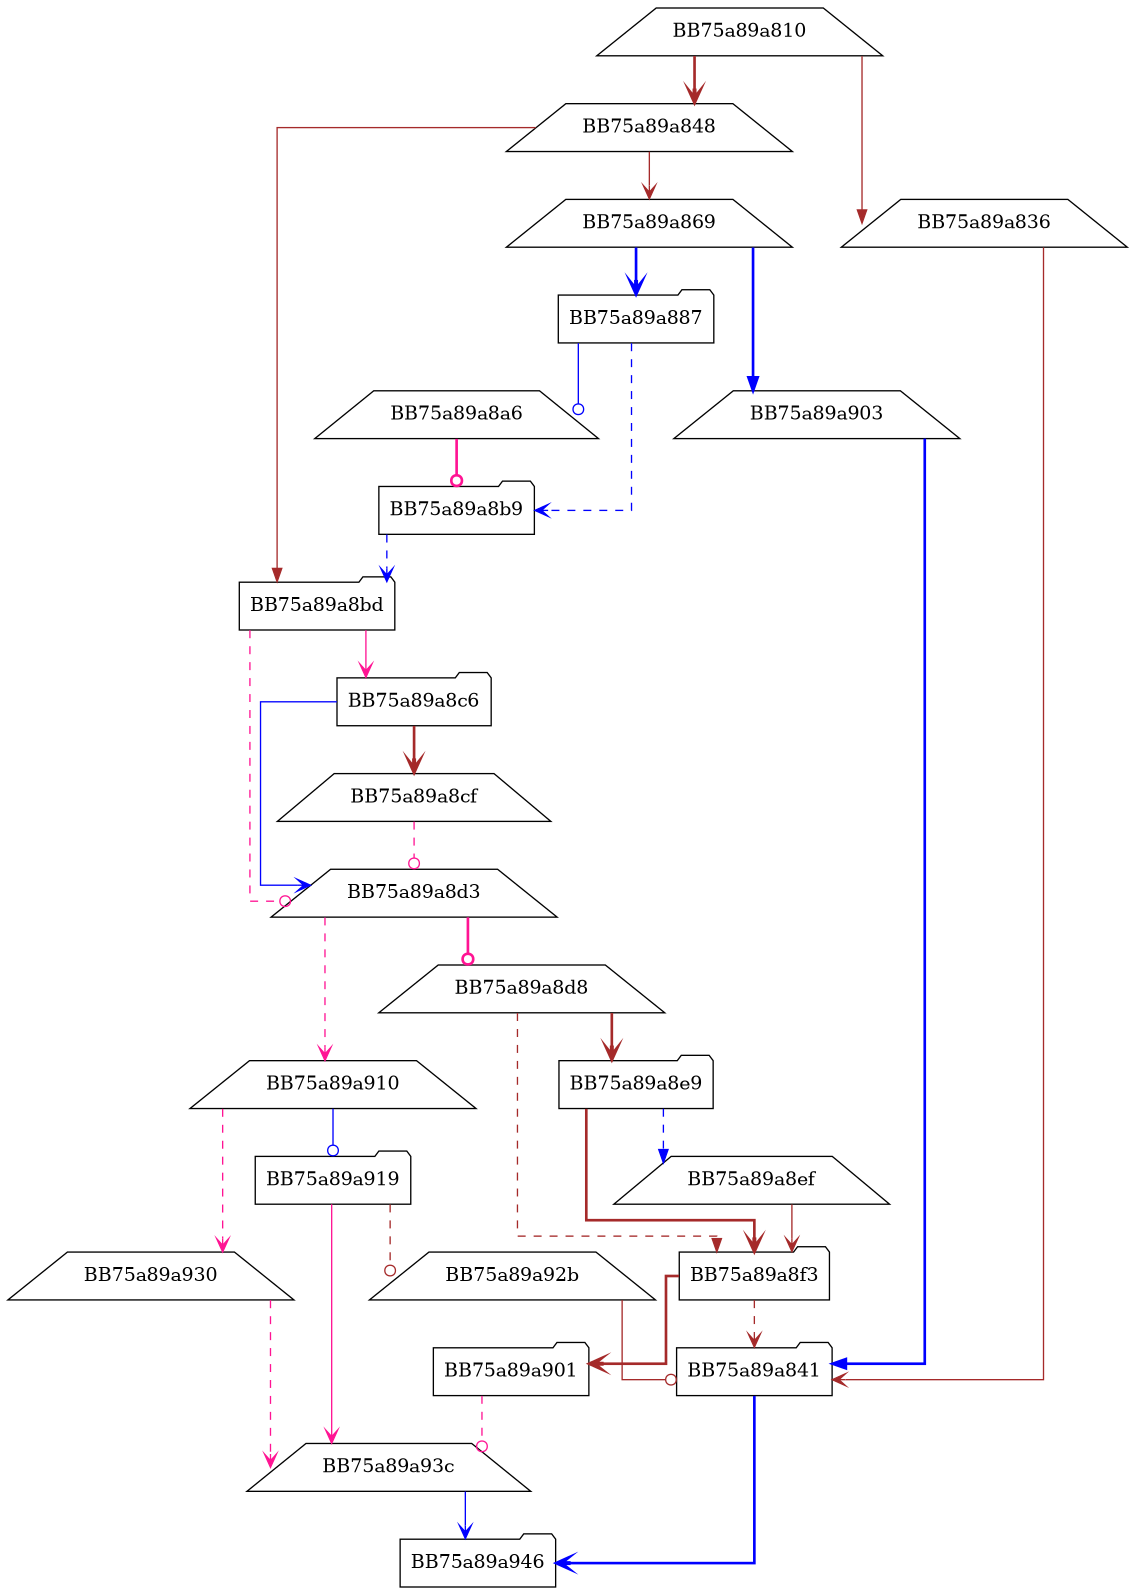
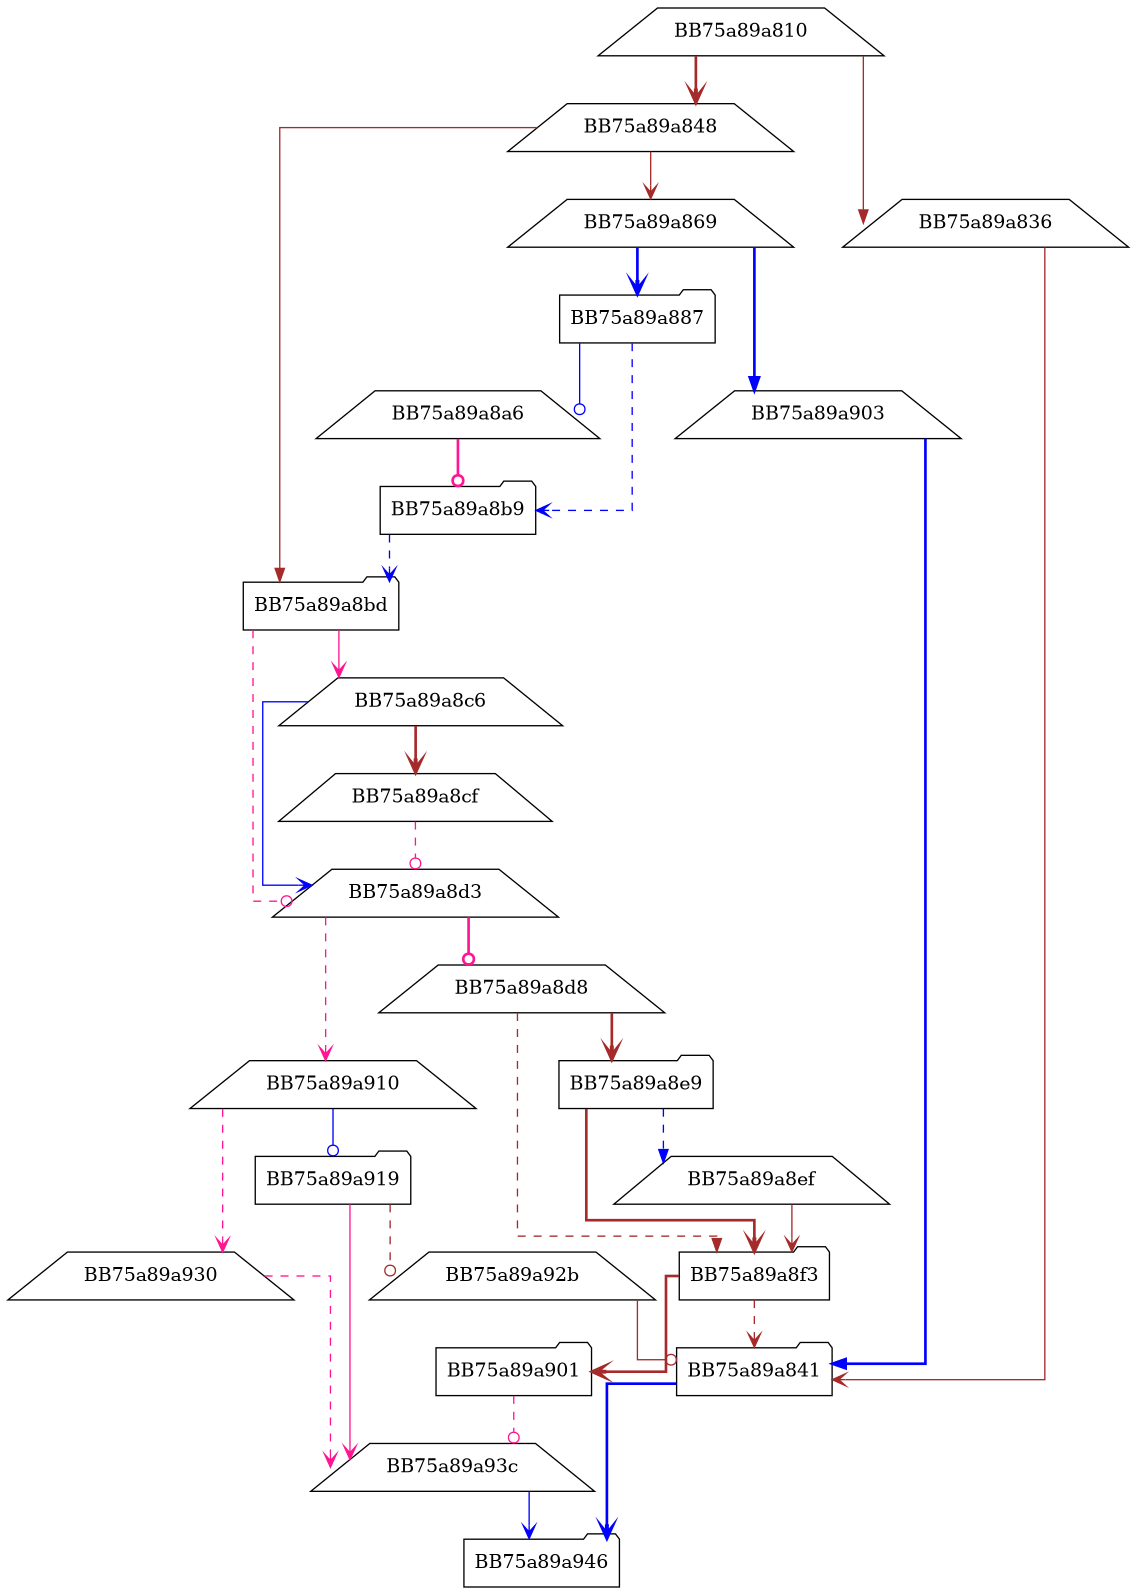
node "BB75a89a8c6": shape folder -> trapezium
